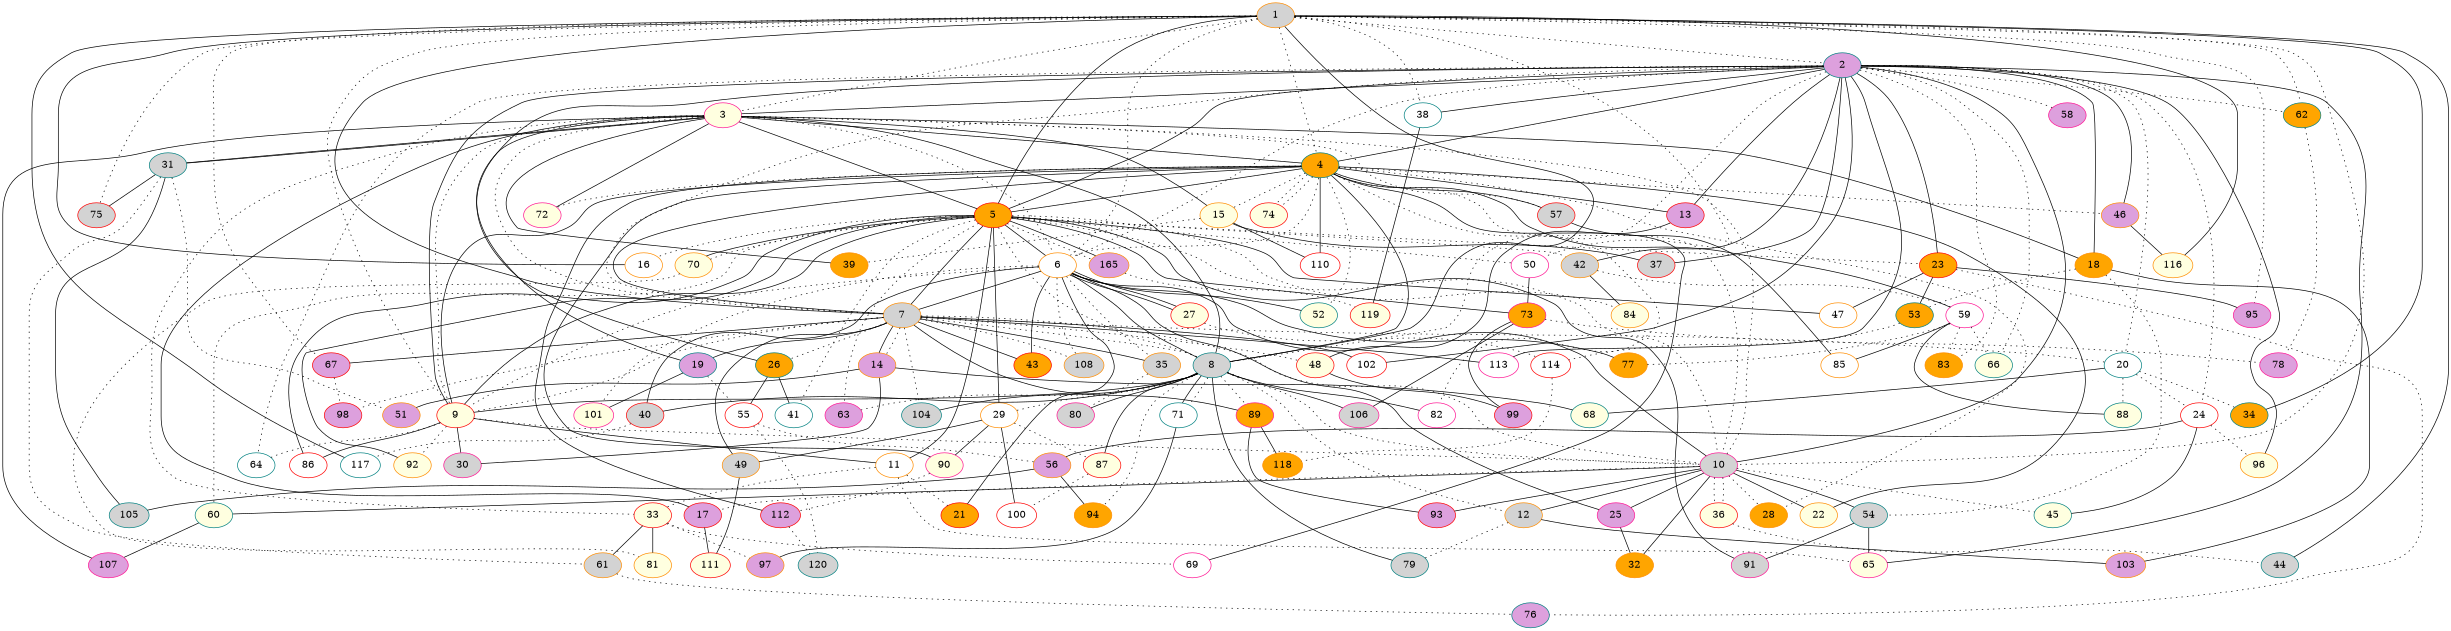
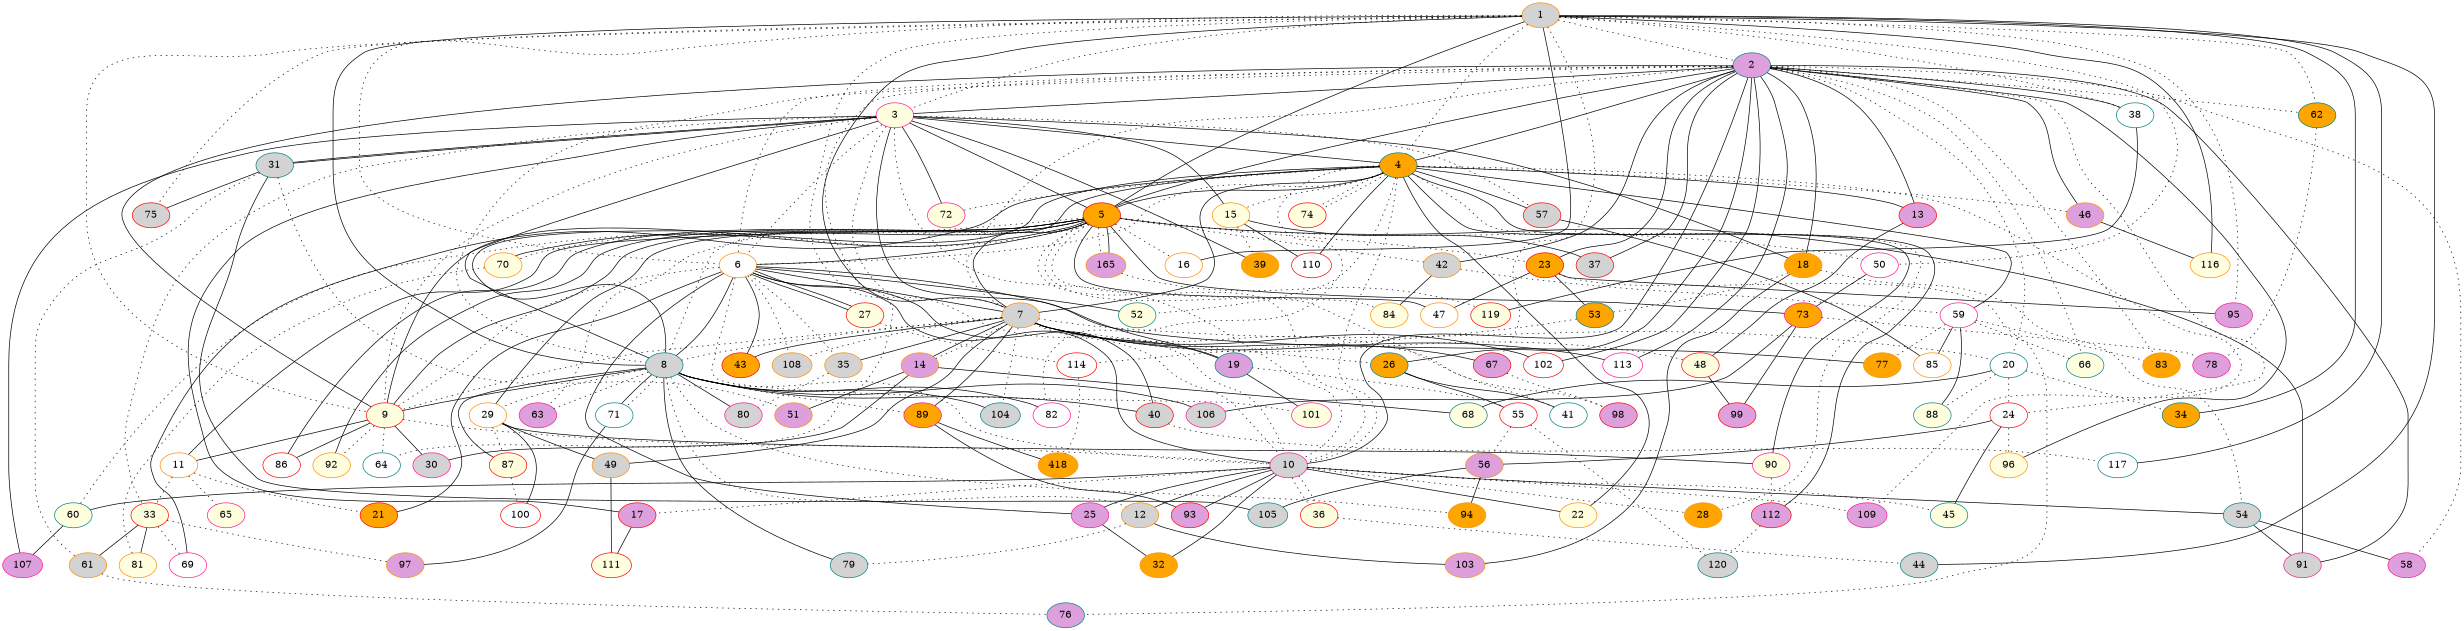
edge "2" -- "65": now "2" -- "91"
node "118": label "118" -> "418"
node "109": added
edge "54" -- "65": now "54" -- "58"
